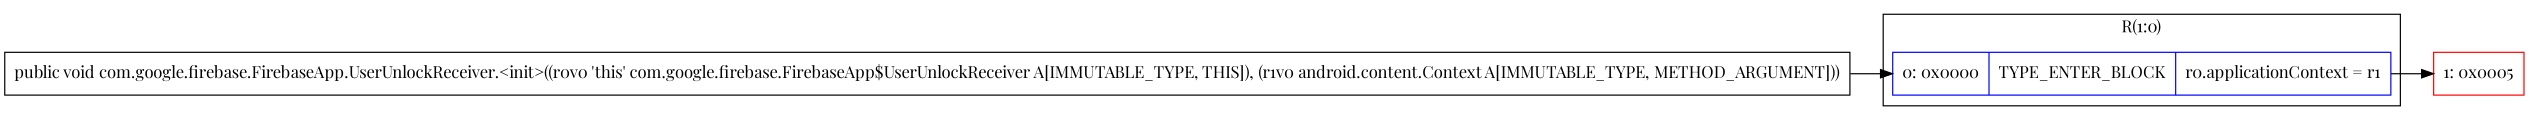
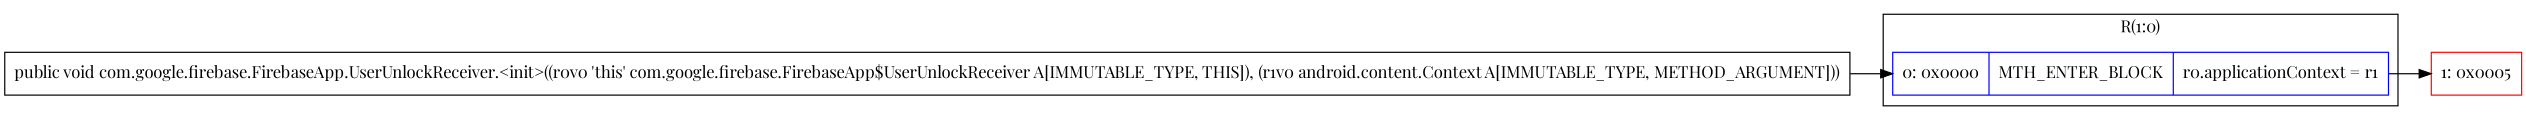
node "0: 0x0000": text "TYPE_ENTER_BLOCK" -> "MTH_ENTER_BLOCK"
